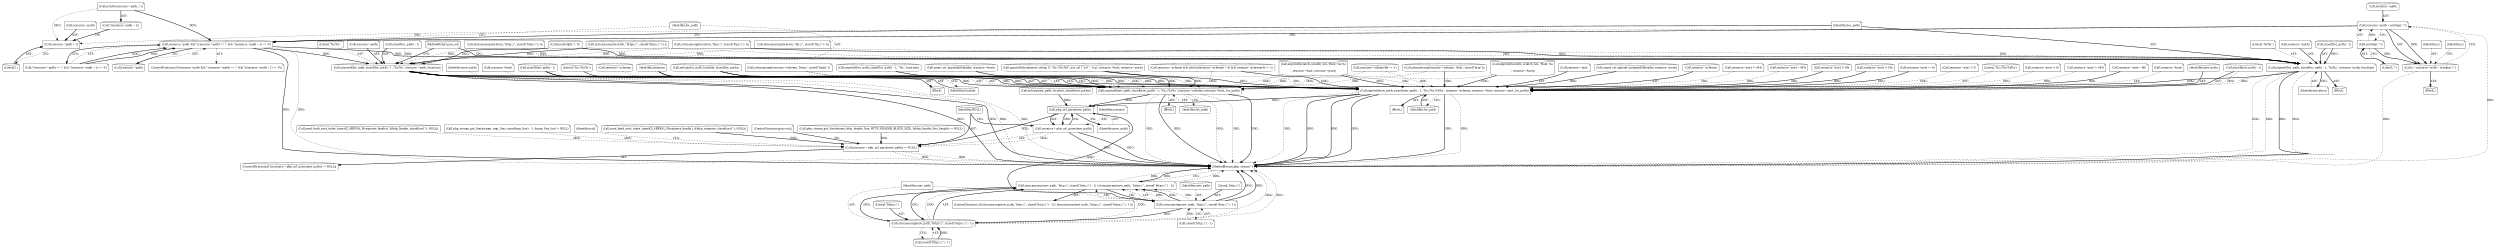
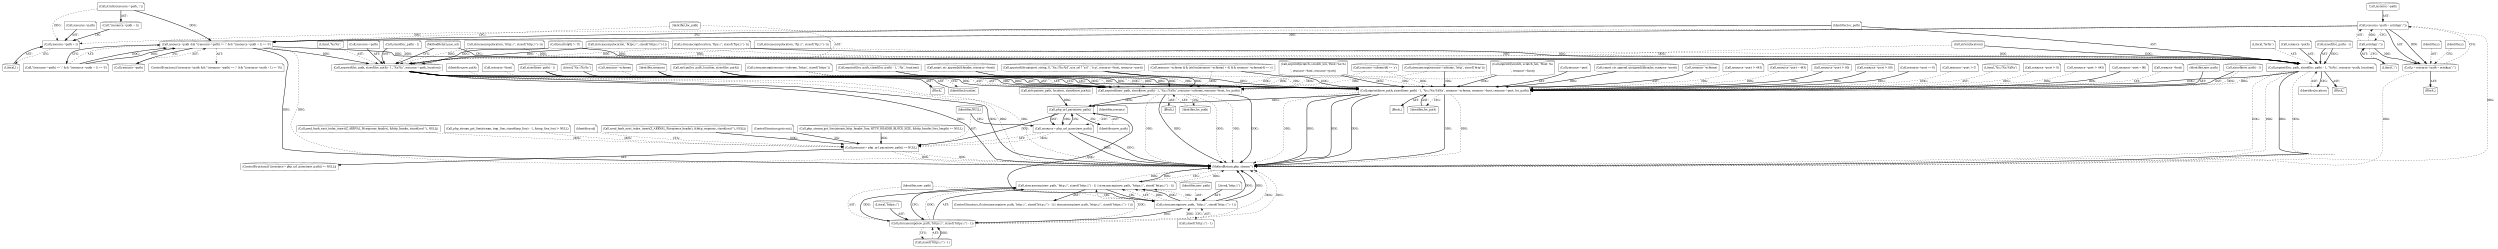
node "(Call,strlen(location))": added
edge "(Identifier,NULL)" -> "(Call,(resource = php_url_parse(new_path)) == NULL)": style bold -> dashed
